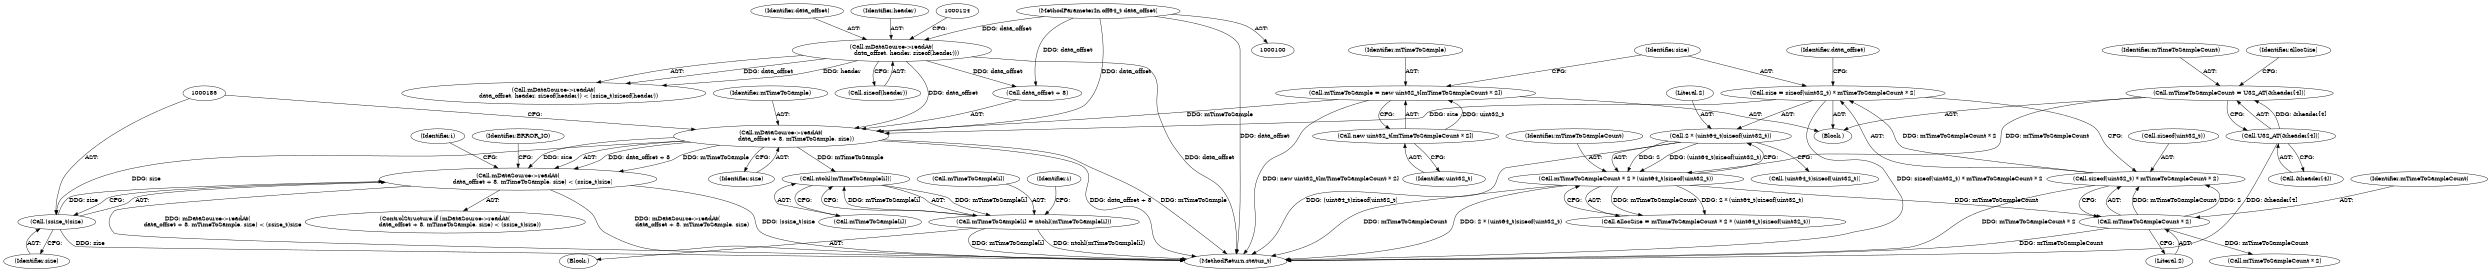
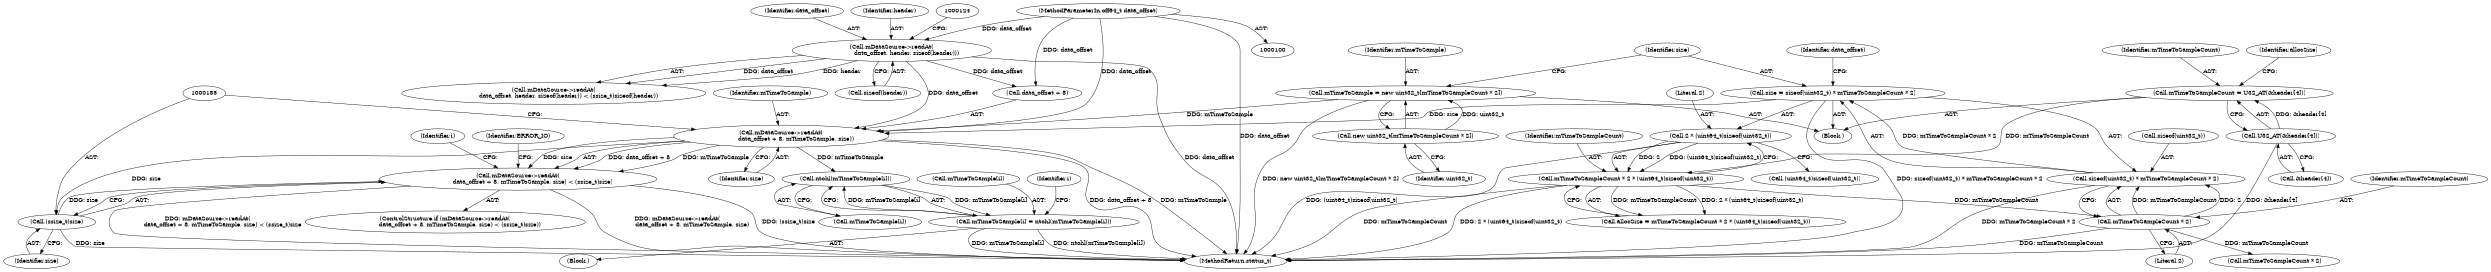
edge "(Call,size = sizeof(uint32_t) * mTimeToSampleCount * 2)" -> "(Call,sizeof(uint32_t) * mTimeToSampleCount * 2)": label "CFG: " -> "AST: "
